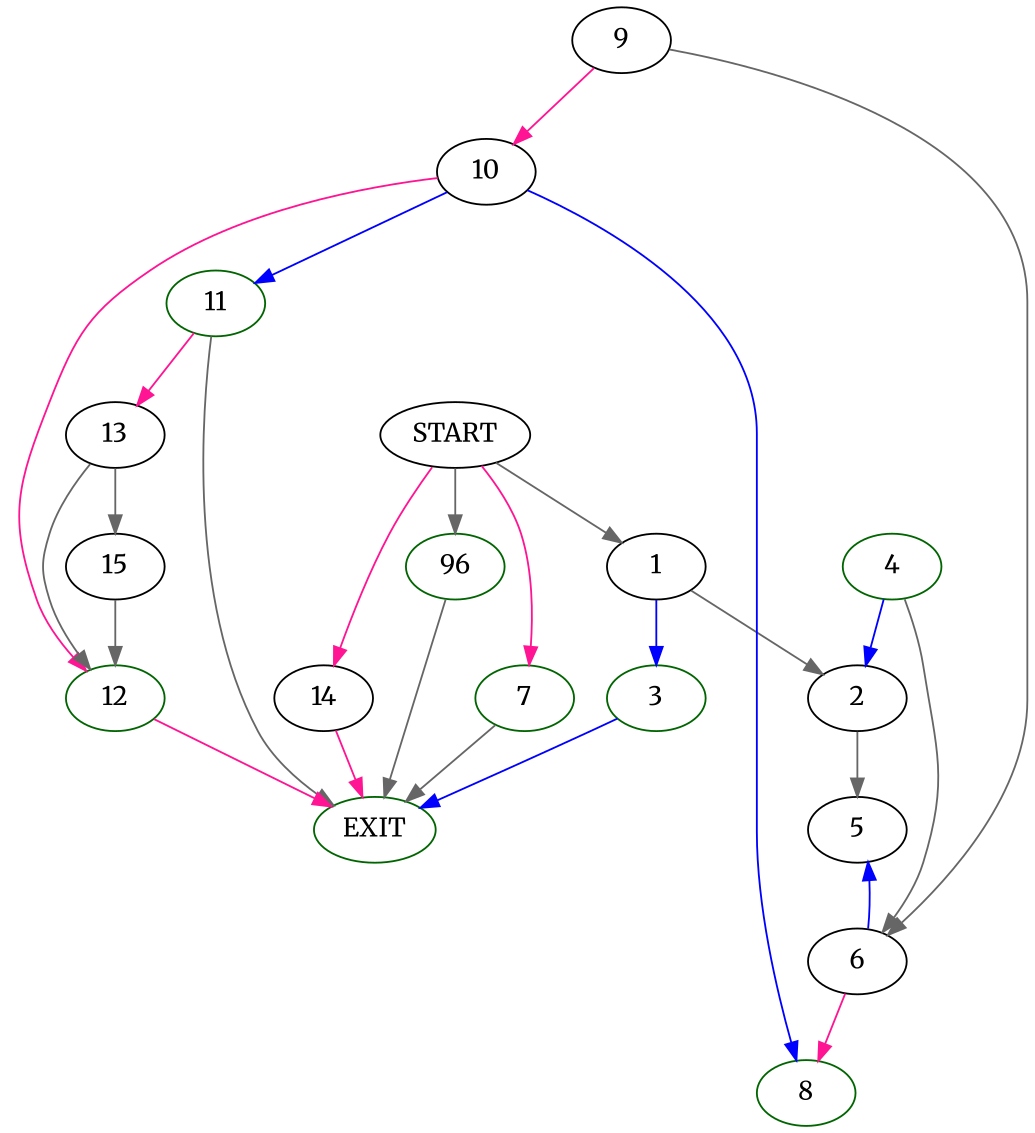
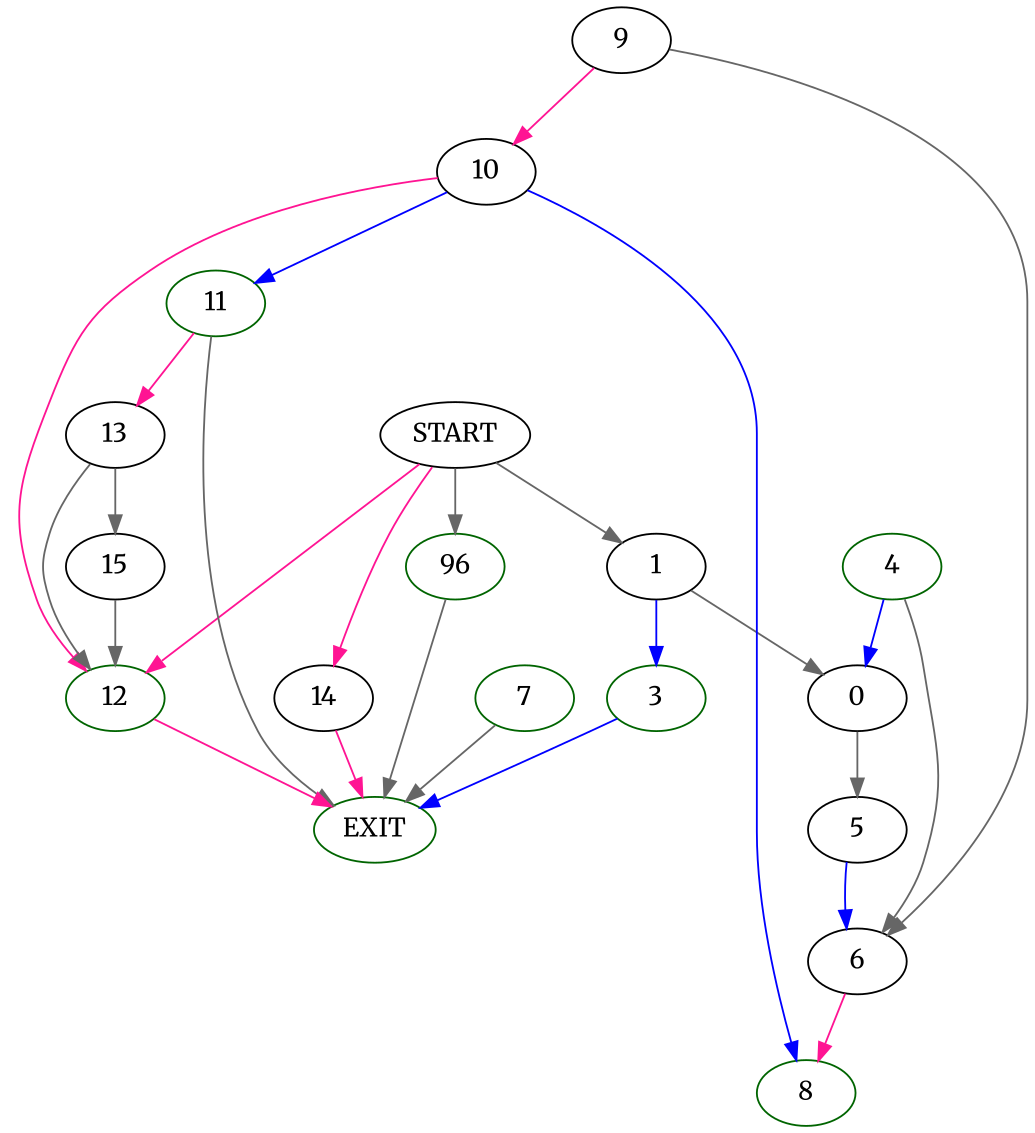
edge "START" -> "7": now "START" -> "12"
node "2": label "2" -> "0"
edge "6" -> "5": reversed
